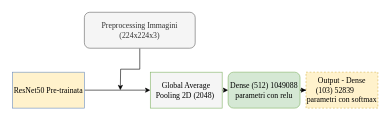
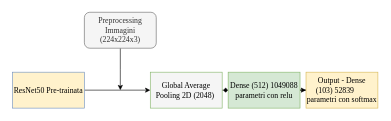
node "Preprocessing Immagini (224x224x3)": size 111x36 -> 72x36
edge "Global Average Pooling 2D (2048)" -> "Dense (512) 1049088 parametri con relu": arrowhead classic -> diamond
node "Dense (512) 1049088 parametri con relu": shape rounded rectangle -> rectangle
node "Output - Dense (103) 52839 parametri con softmax": style dashed -> solid
